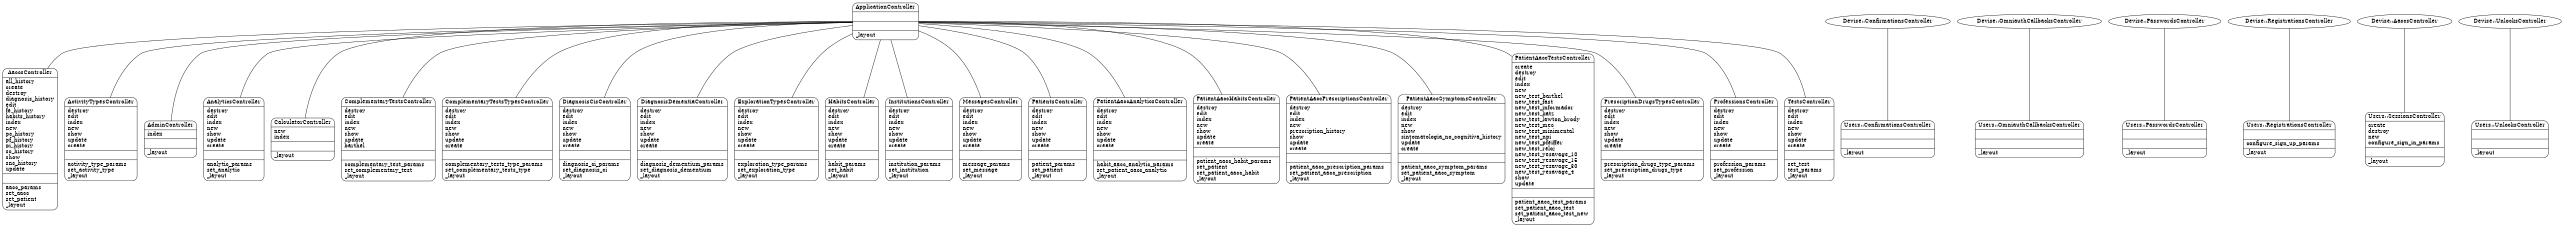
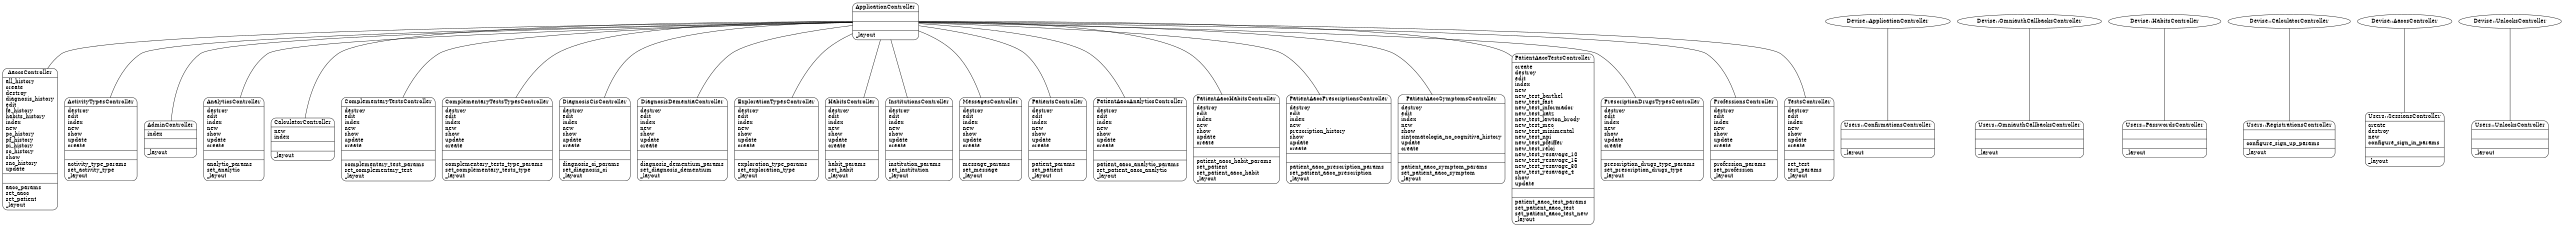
node "Devise::ConfirmationsController": label "Devise::ConfirmationsController" -> "Devise::ApplicationController"
node "Devise::PasswordsController": label "Devise::PasswordsController" -> "Devise::HabitsController"
node "Devise::RegistrationsController": label "Devise::RegistrationsController" -> "Devise::CalculatorController"
node "ComplementaryTestsController": text "barthel" -> "create"
node "PatientAaccAnalyticsController": text "habit_aacc_analytic_params" -> "patient_aacc_analytic_params"
